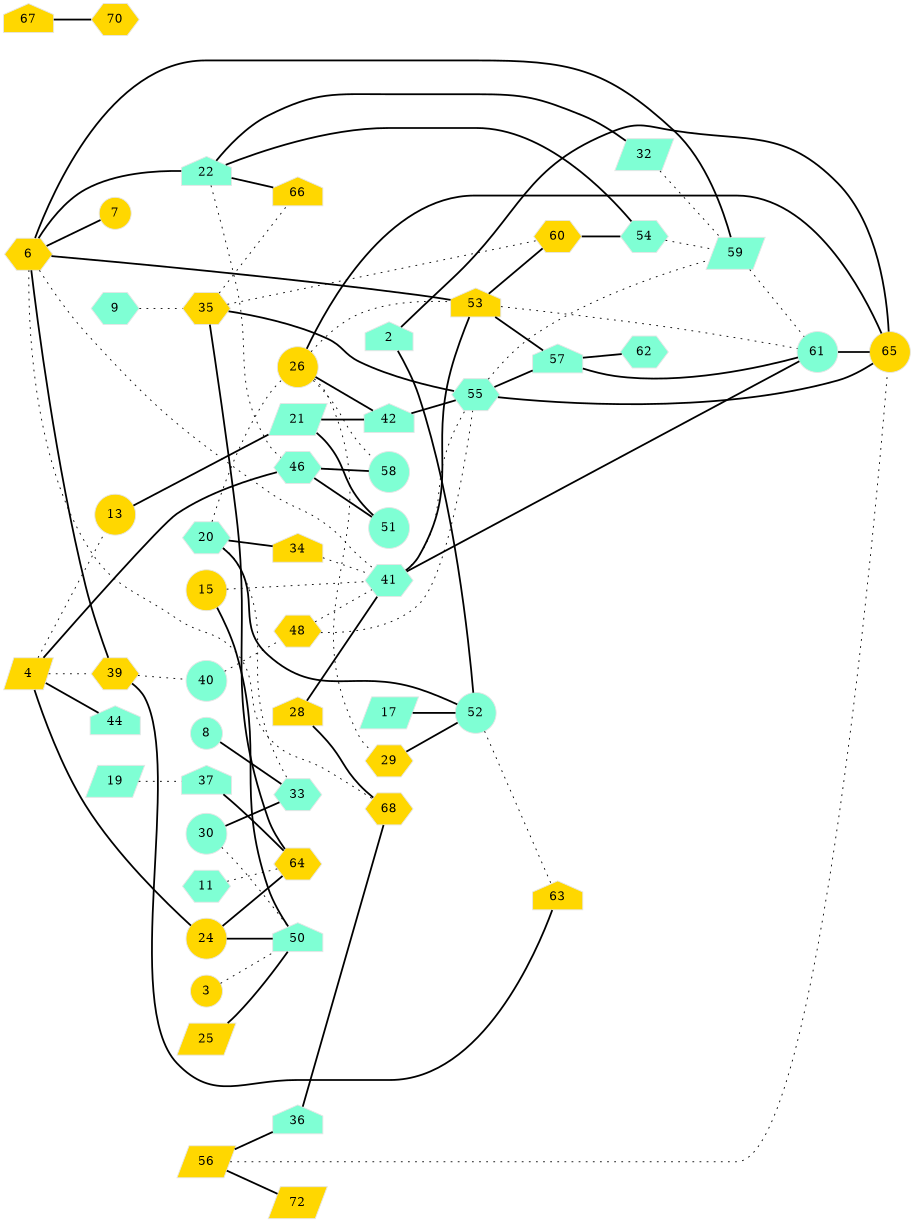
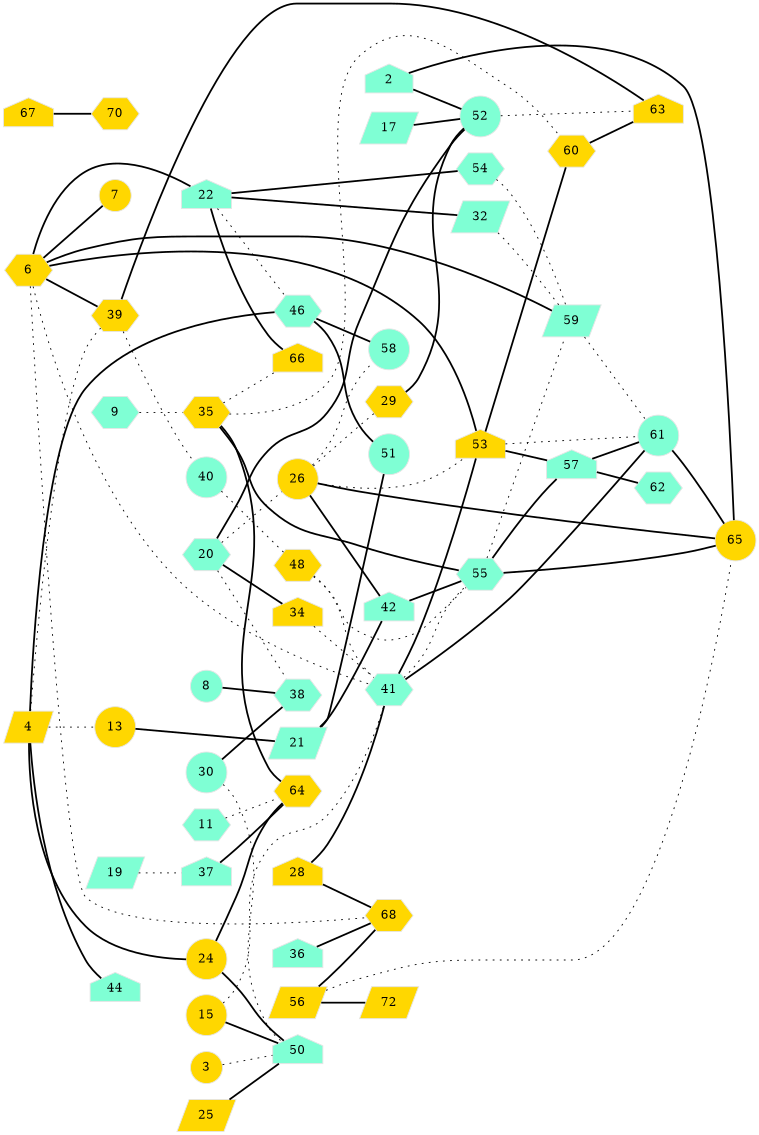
edge "60" -- "54": now "60" -- "63"
node "33": label "33" -> "38"
edge "36" -- "56": now "68" -- "56"
